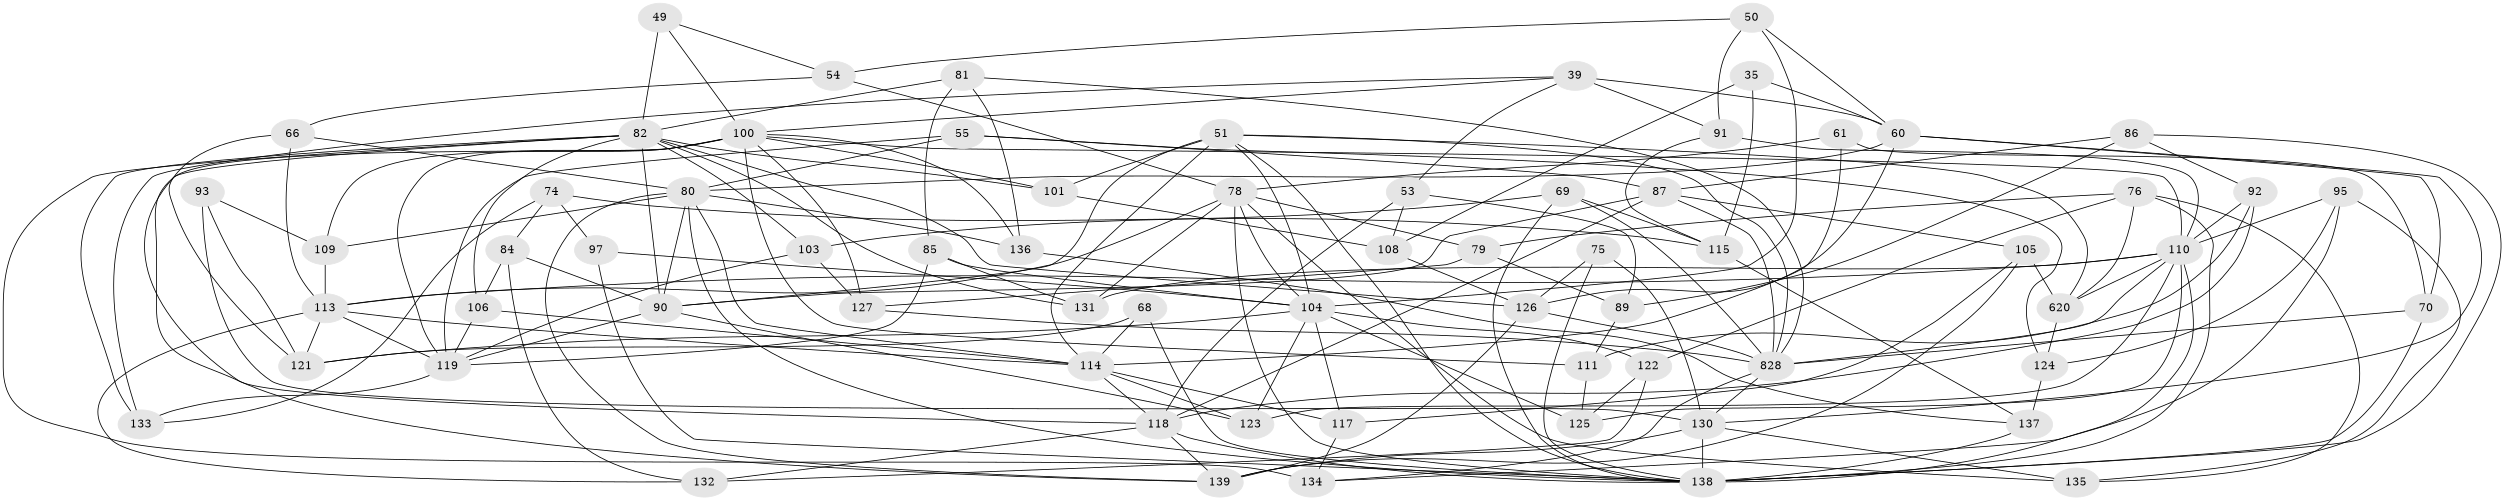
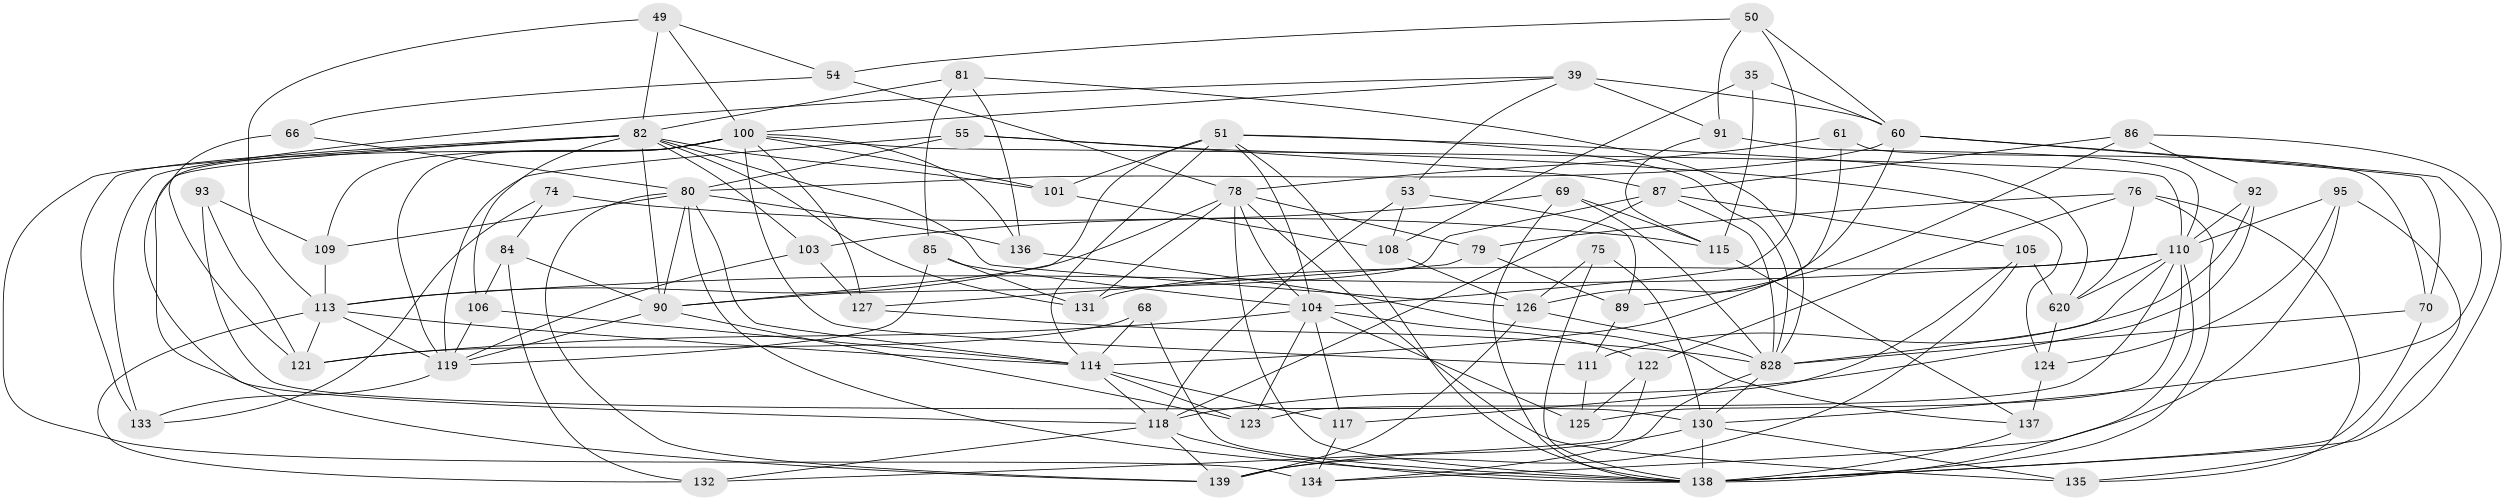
edge "66" -- "113": now "49" -- "113"
node "97": removed
